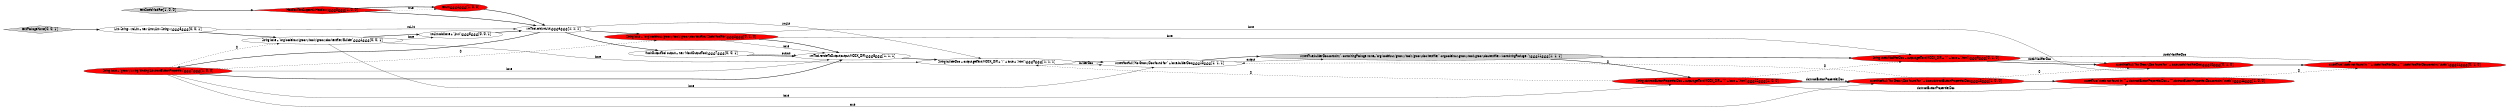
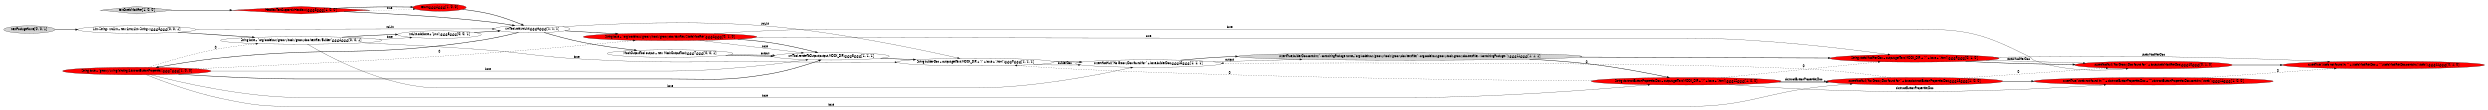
node "testPackageName['0', '0', '1']": shape diamond -> ellipse
